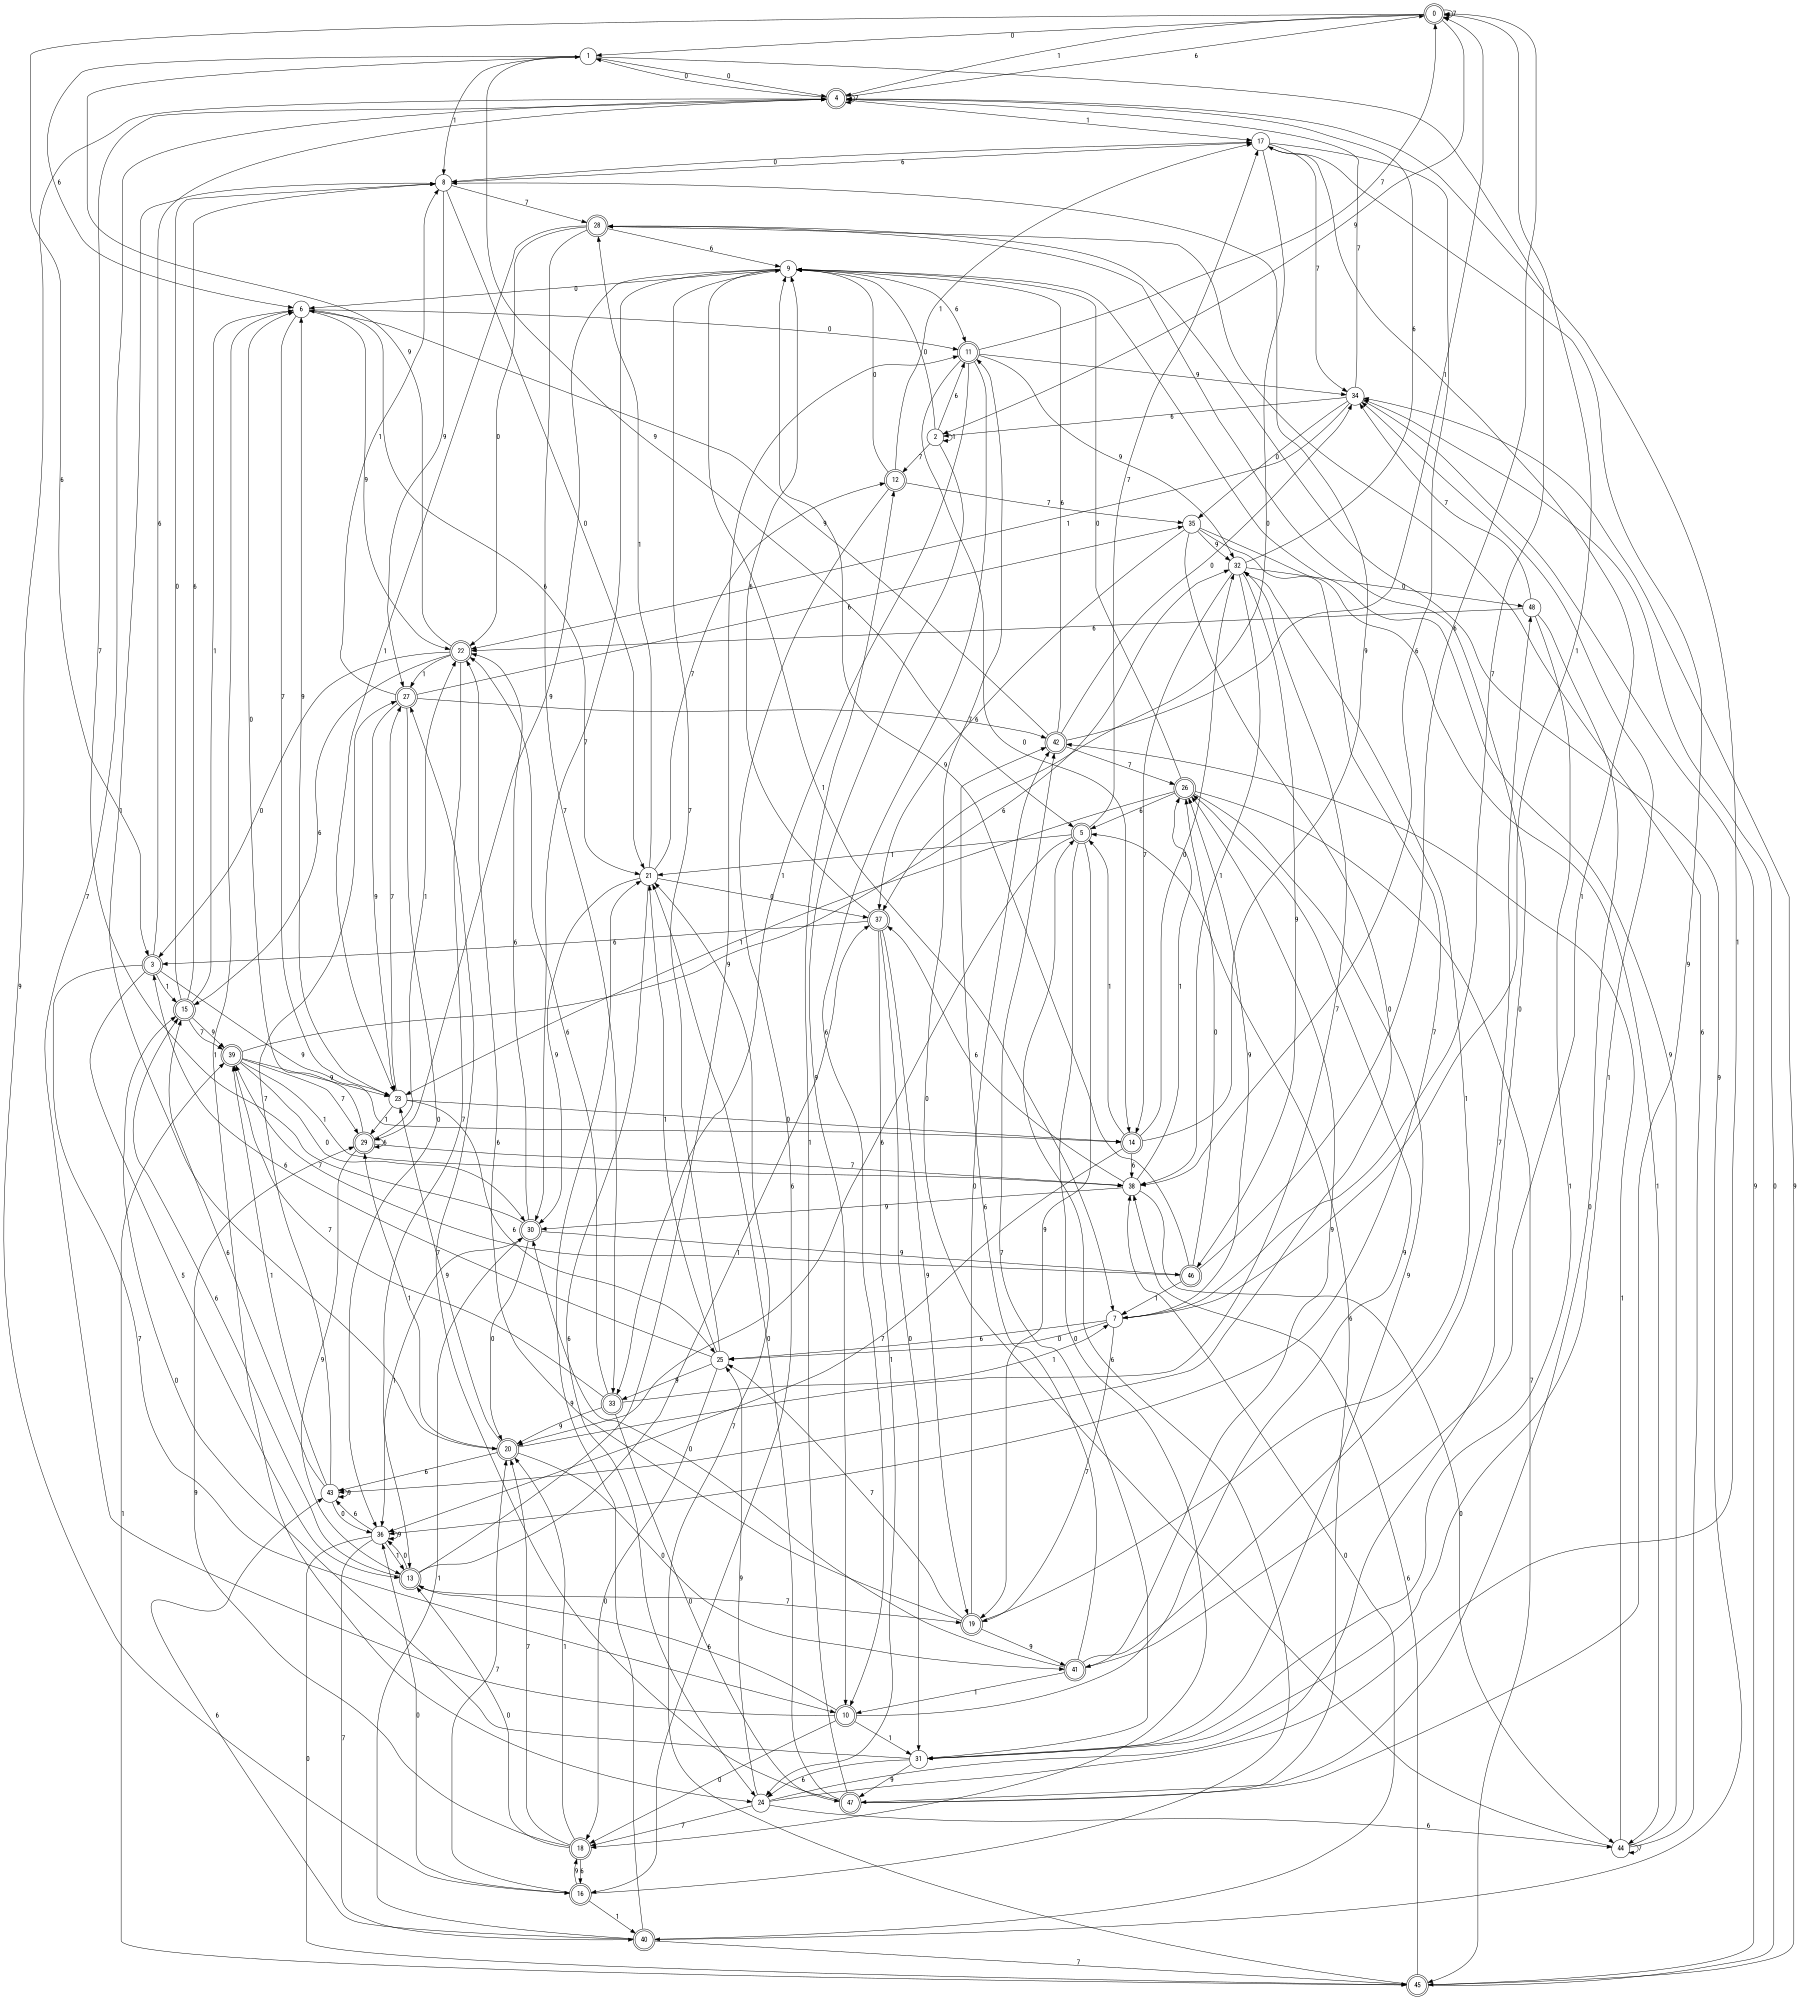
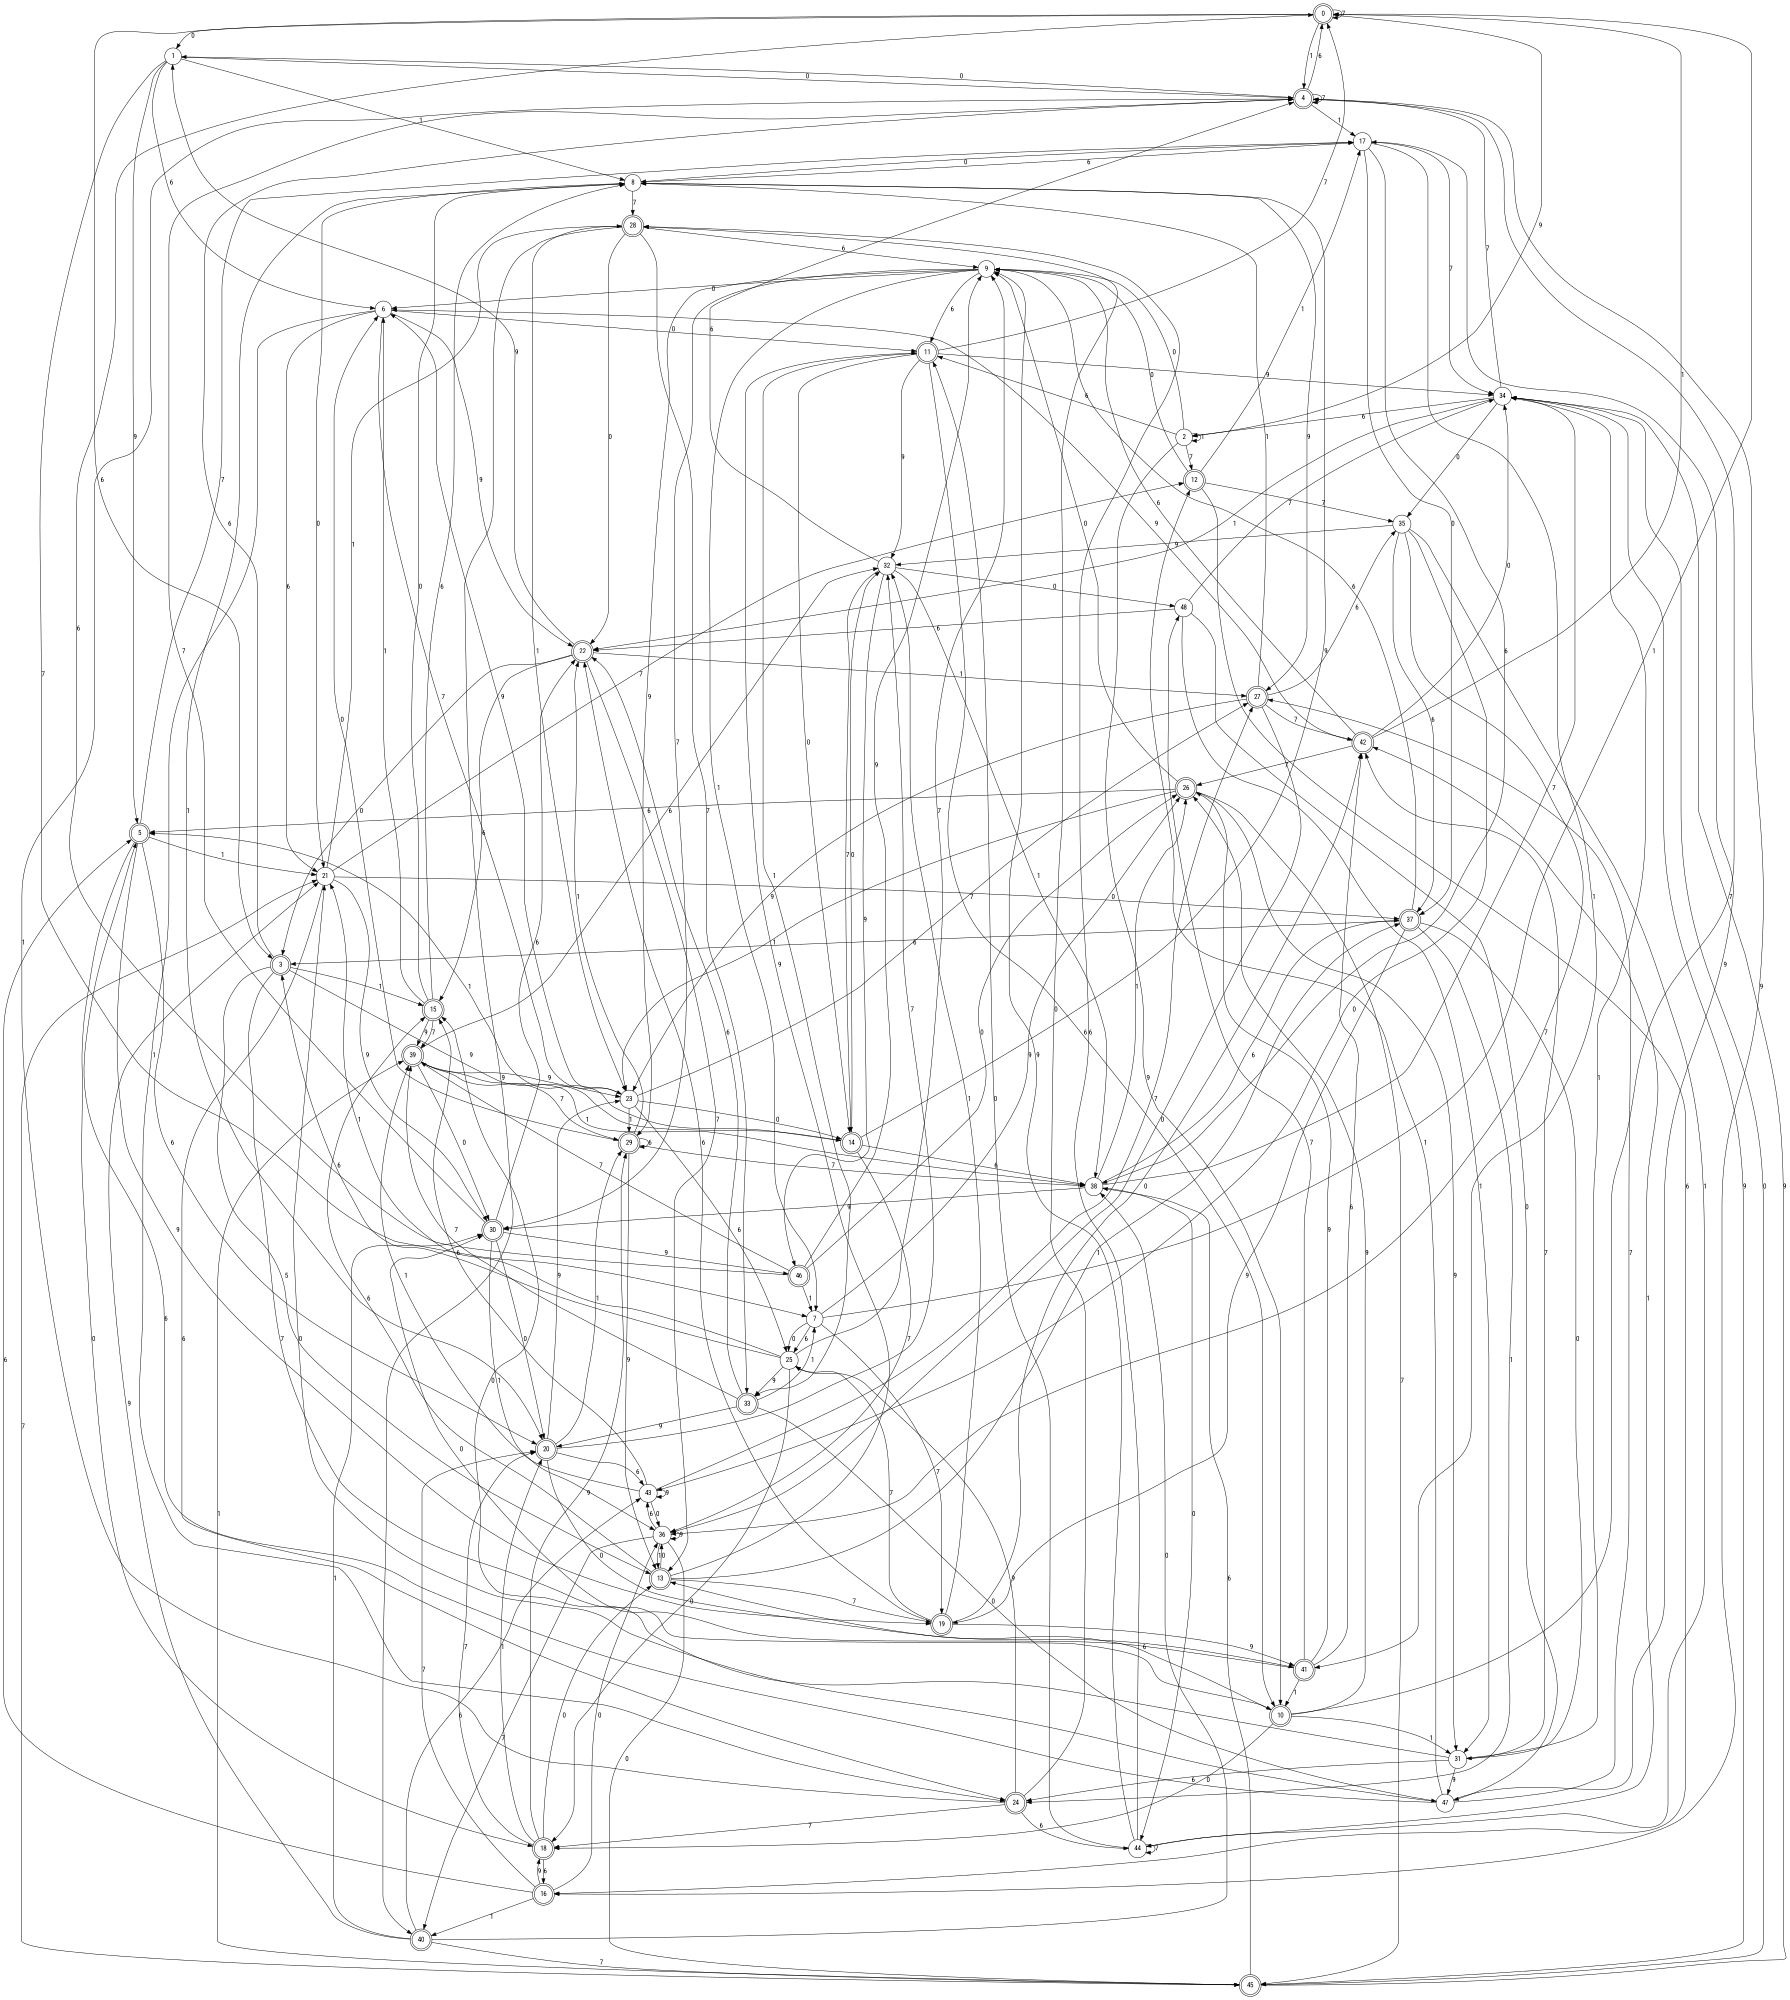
edge "38" -> "34": added, label "7"
node "24": shape circle -> doublecircle
node "47": shape doublecircle -> circle
